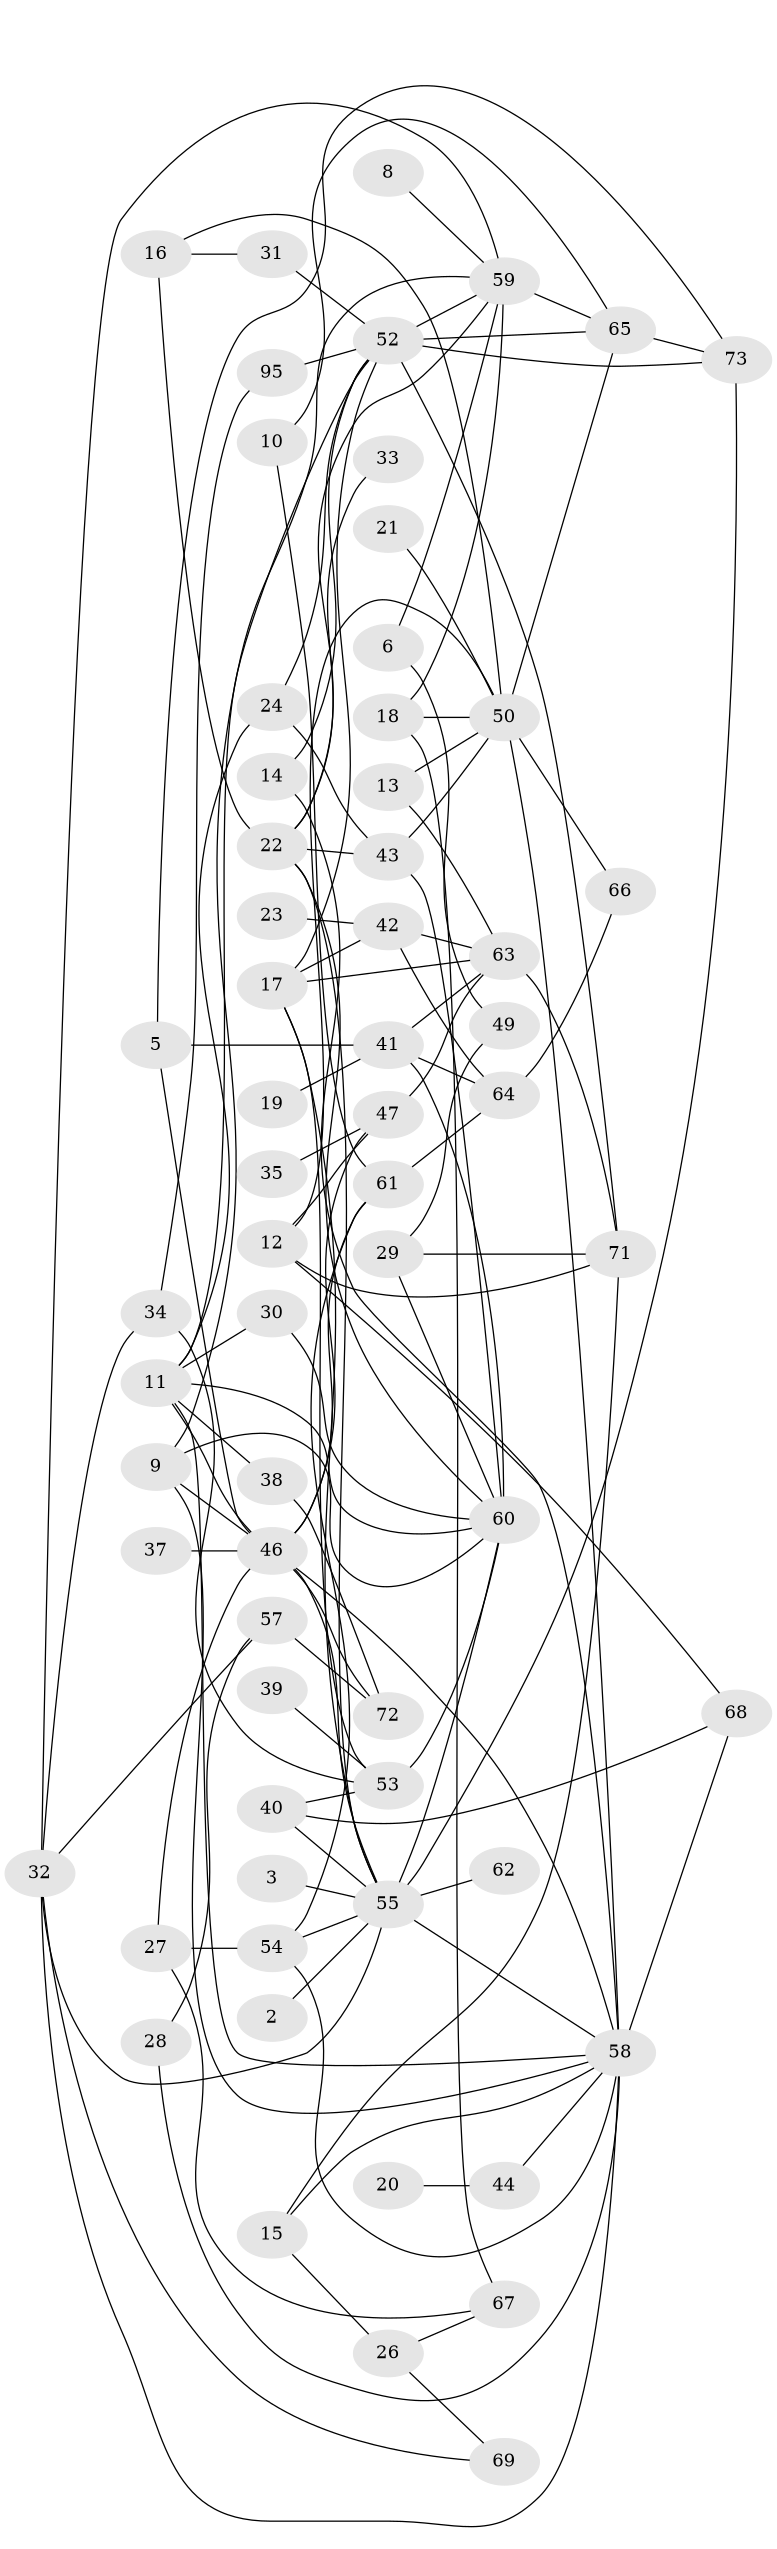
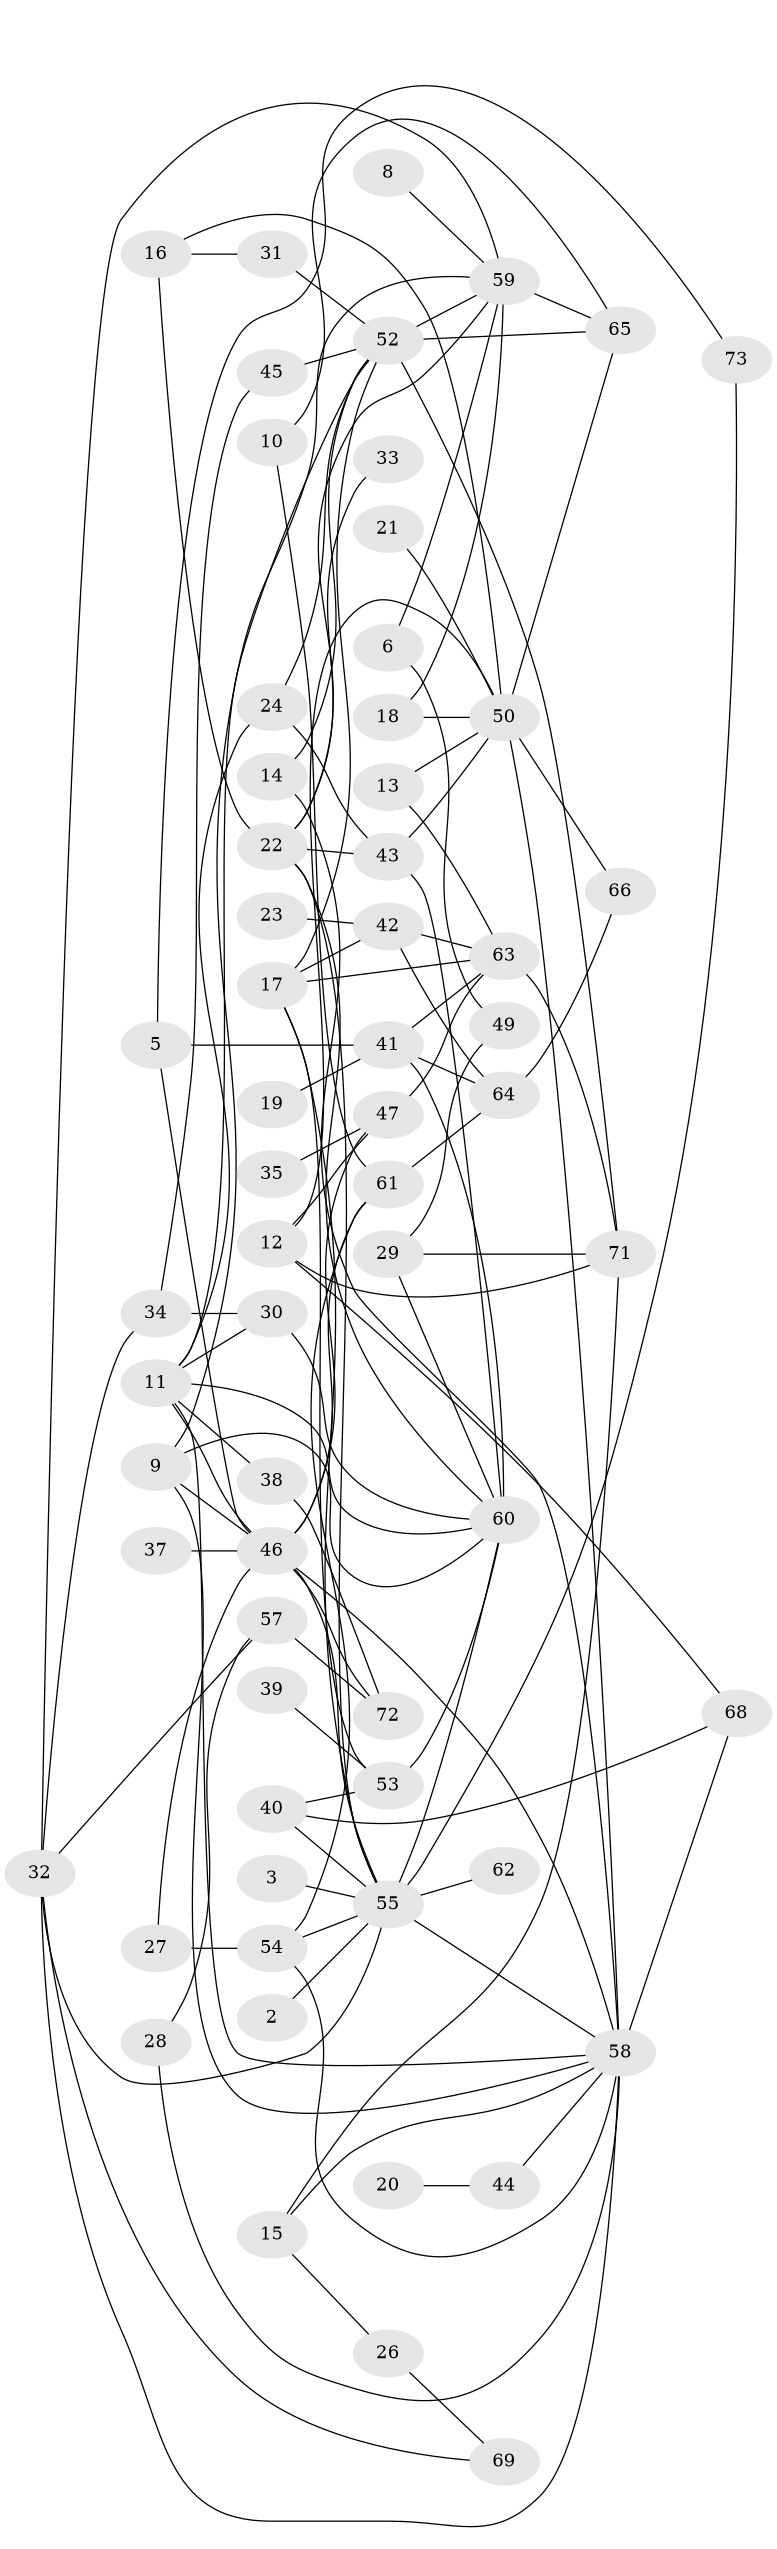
edge "65" -- "73": removed
edge "52" -- "73": removed
node "95": label "95" -> "45"
edge "34" -- "53": now "34" -- "30"
node "67": removed
